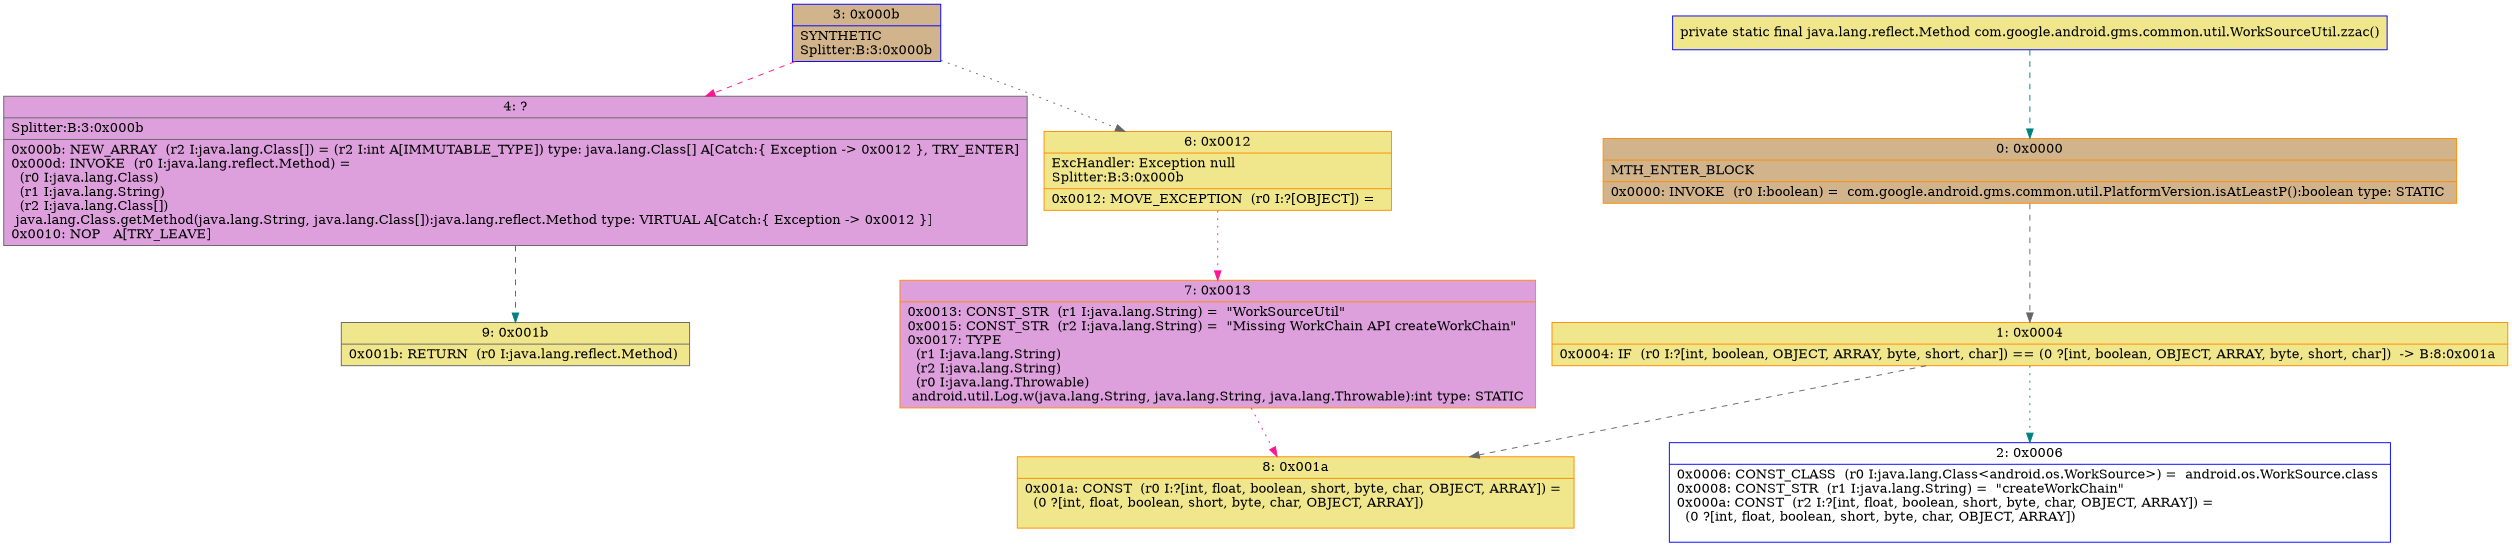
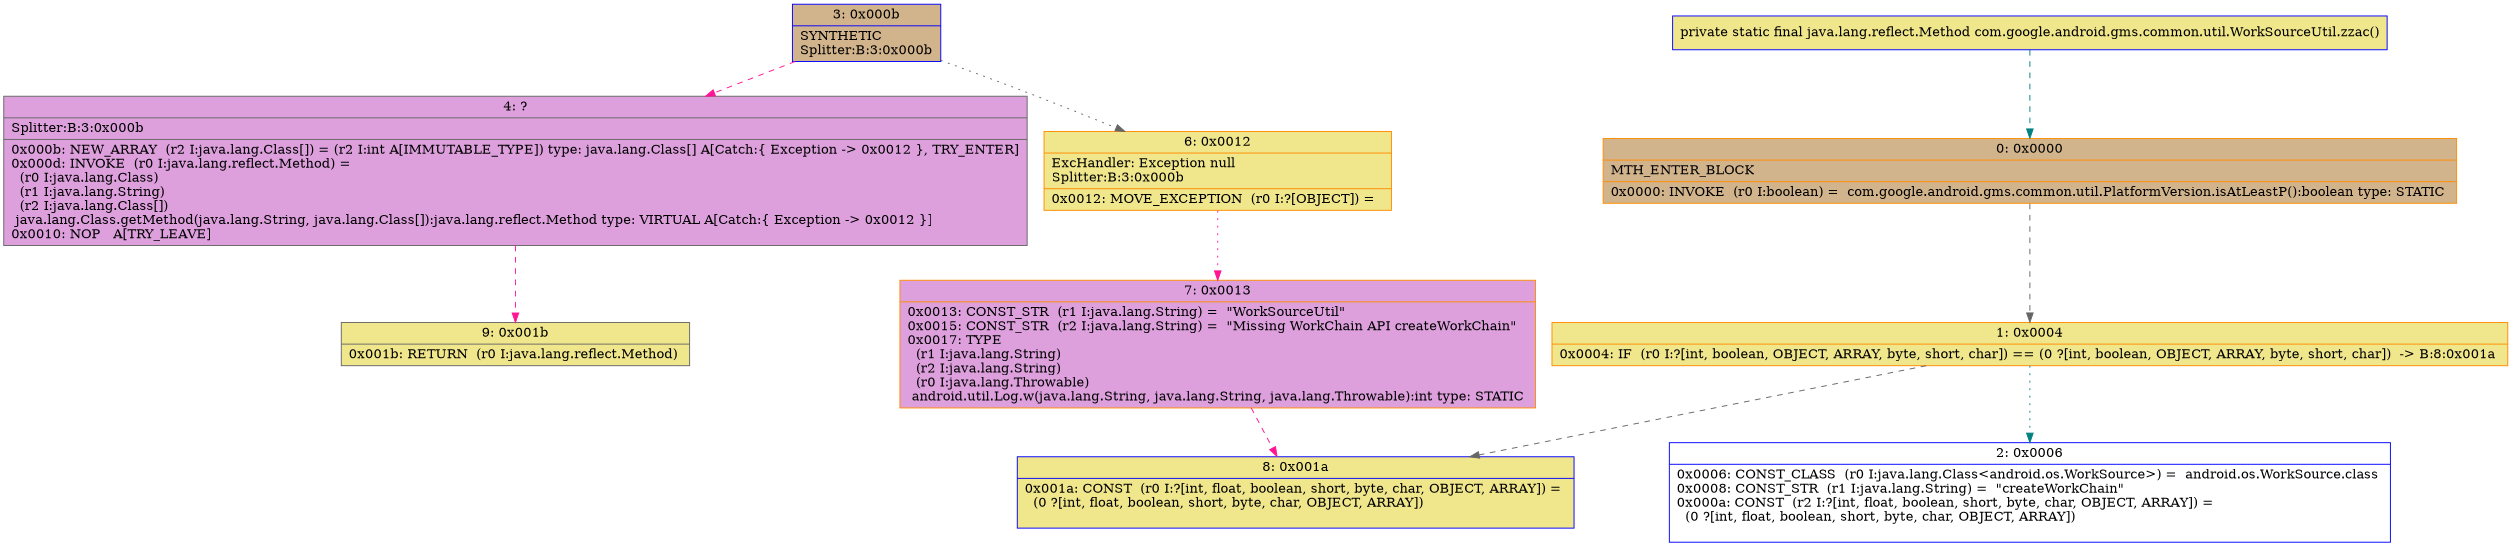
edge "4: ?" -> "9: 0x001b": color teal -> deeppink
edge "7: 0x0013" -> "8: 0x001a": style dotted -> dashed
node "8: 0x001a": color darkorange -> blue
